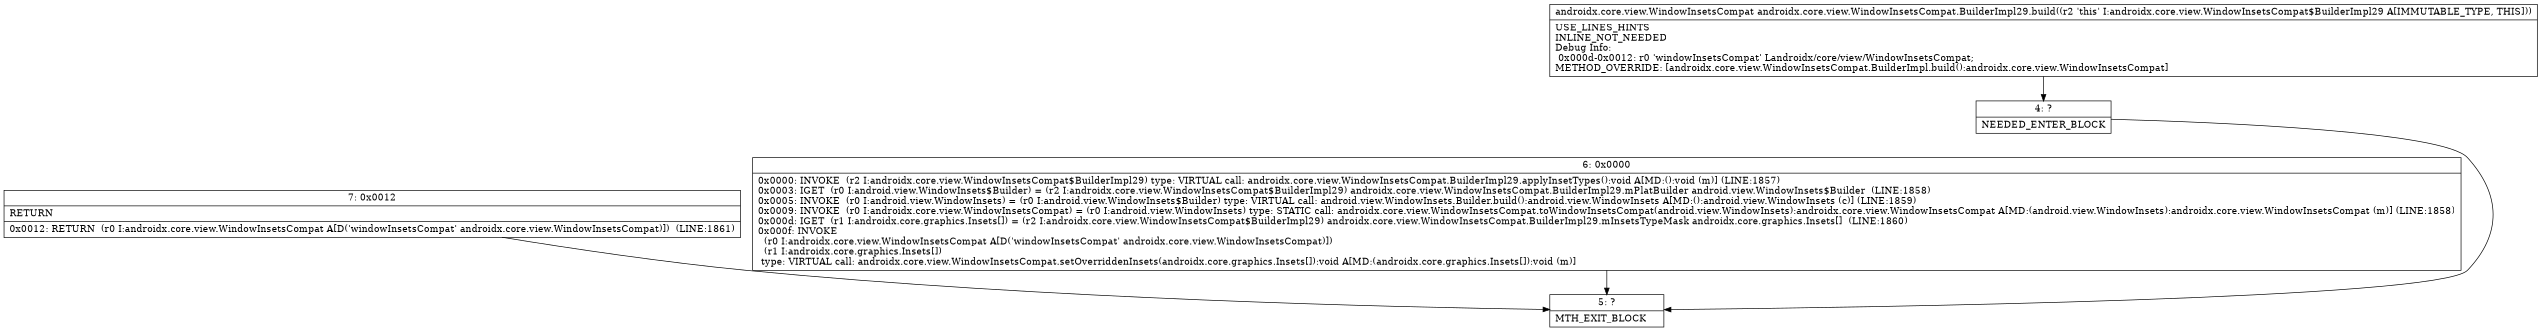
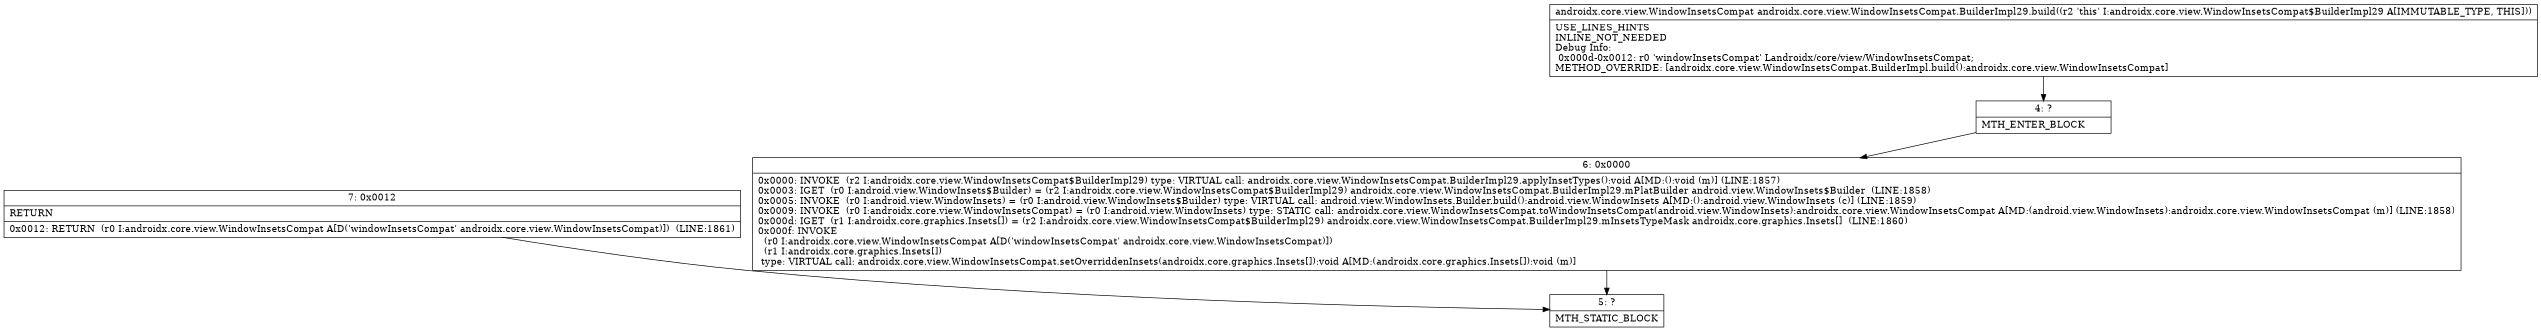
node "4: ?": text "NEEDED_ENTER_BLOCK" -> "MTH_ENTER_BLOCK"
edge "4: ?" -> "5: ?": now "4: ?" -> "6: 0x0000"
node "5: ?": text "MTH_EXIT_BLOCK" -> "MTH_STATIC_BLOCK"
